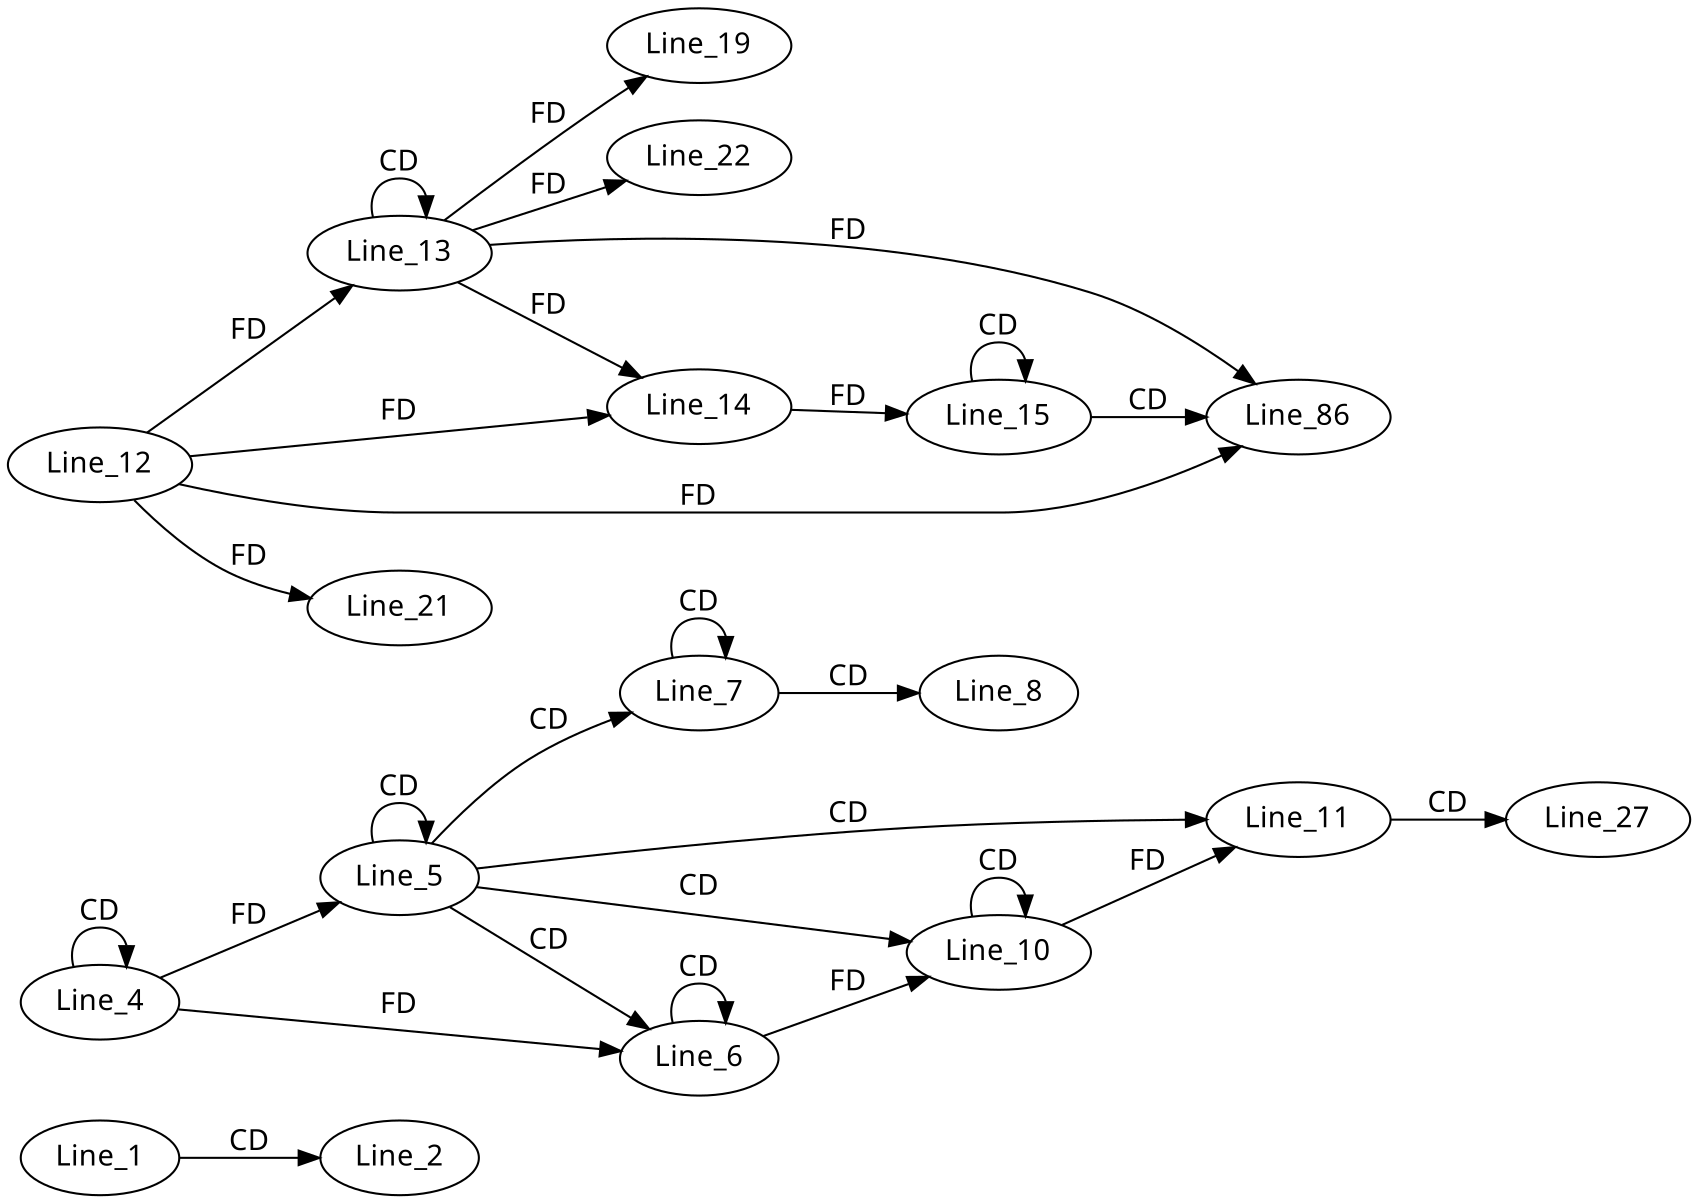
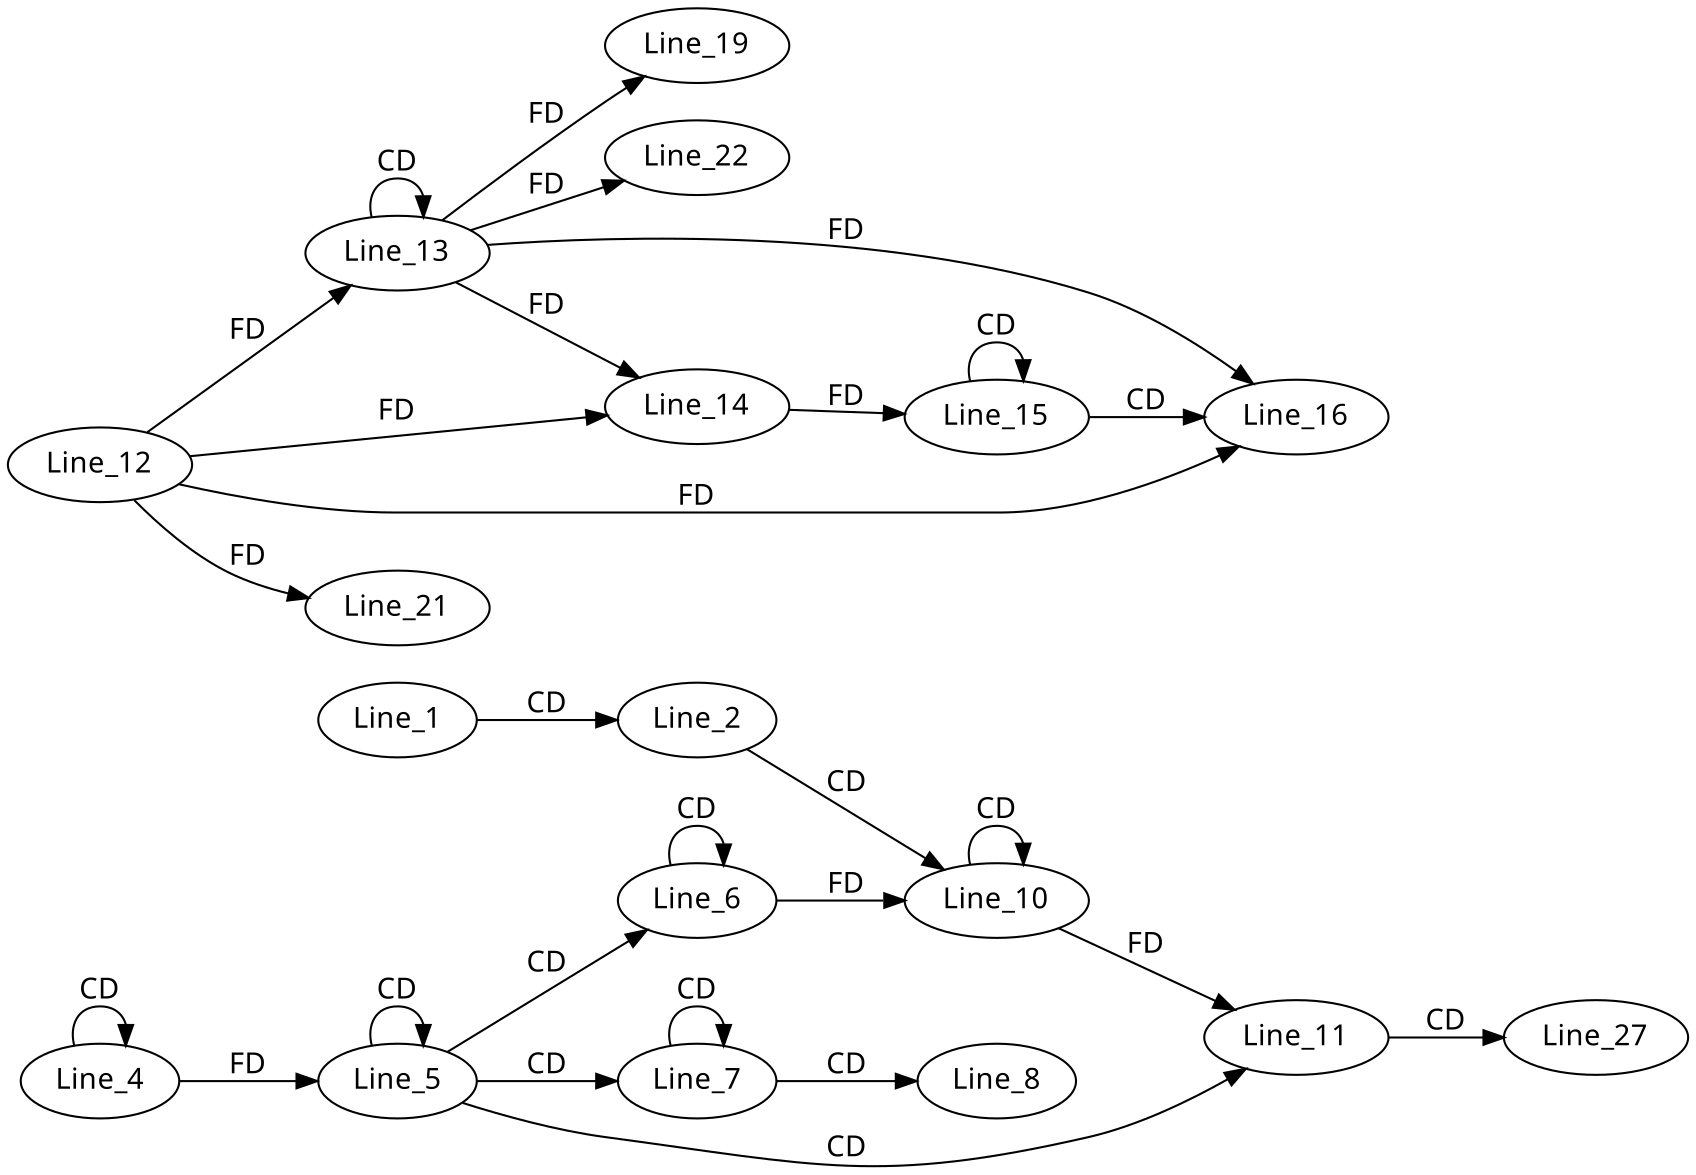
node "Line_86": label "Line_86" -> "Line_16"
edge "Line_5" -> "Line_10": now "Line_2" -> "Line_10"
edge "Line_4" -> "Line_6": removed, label "FD"
